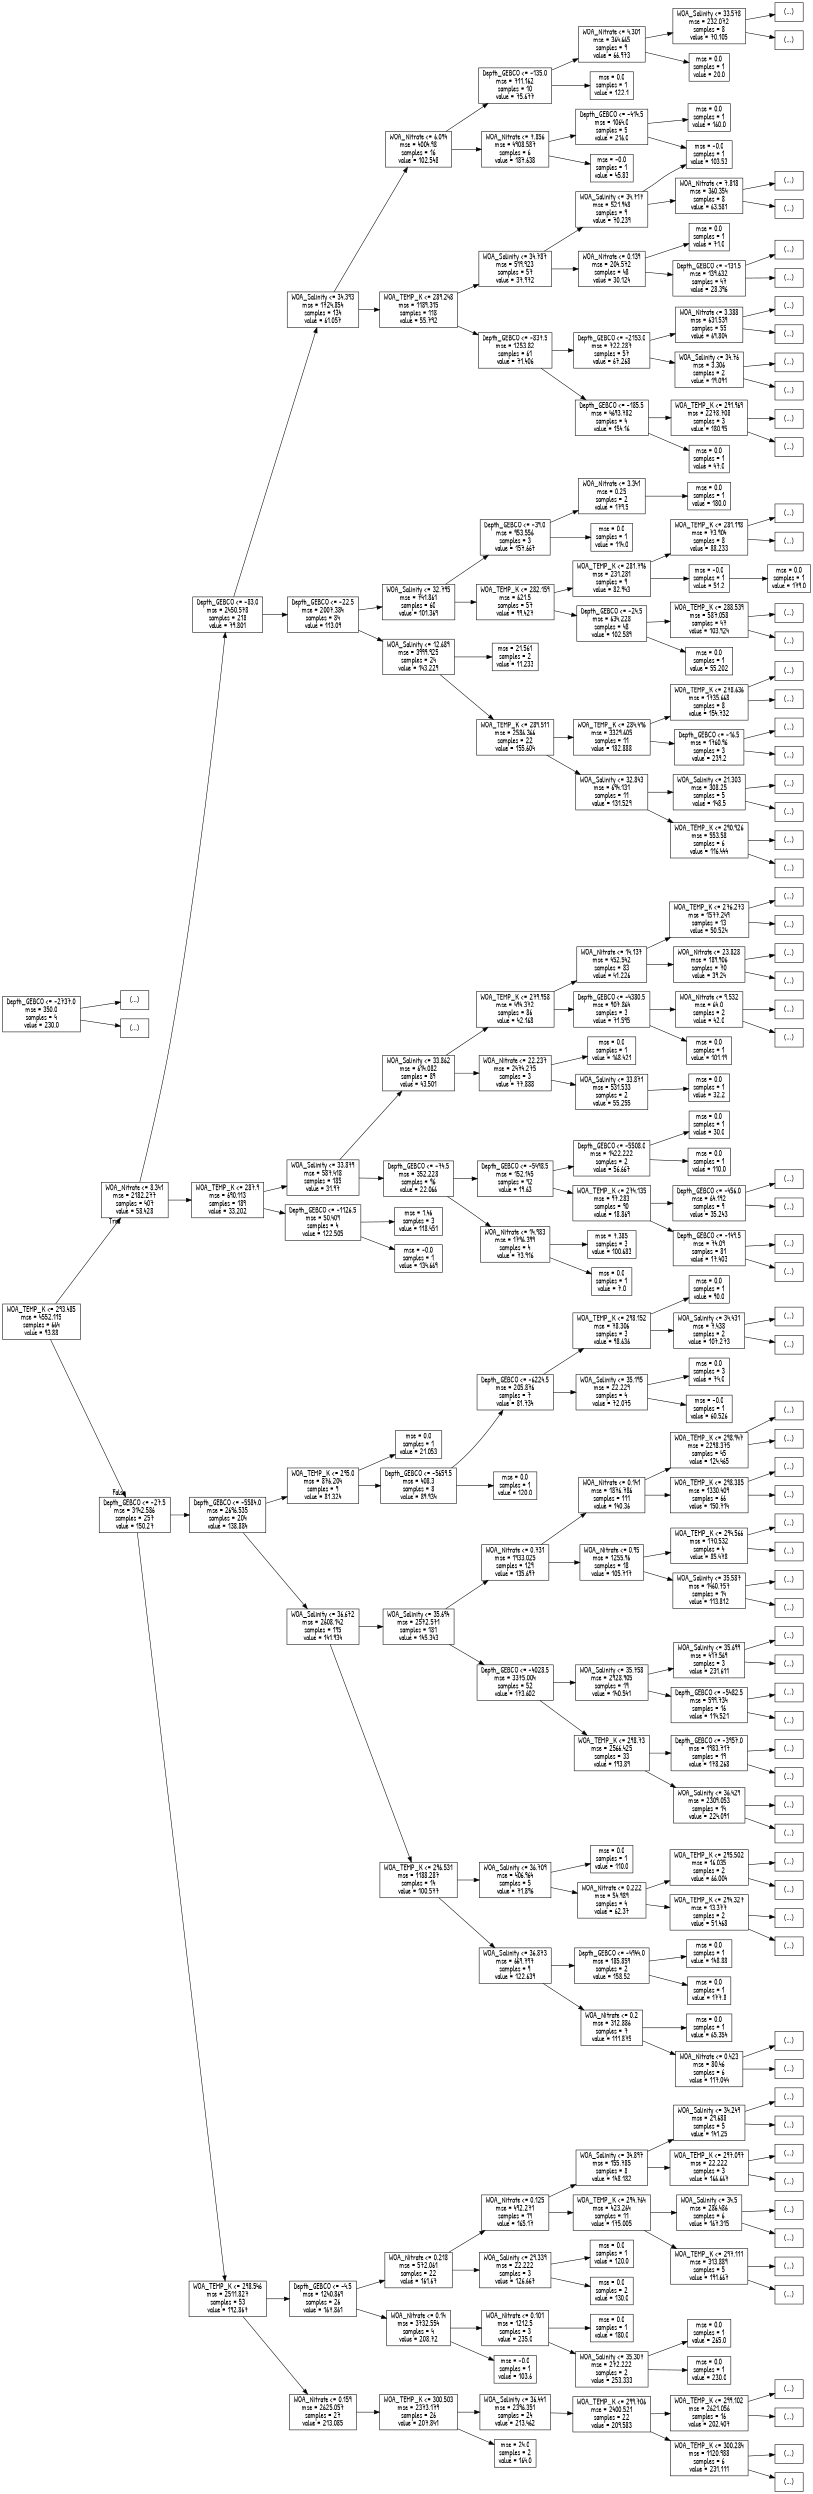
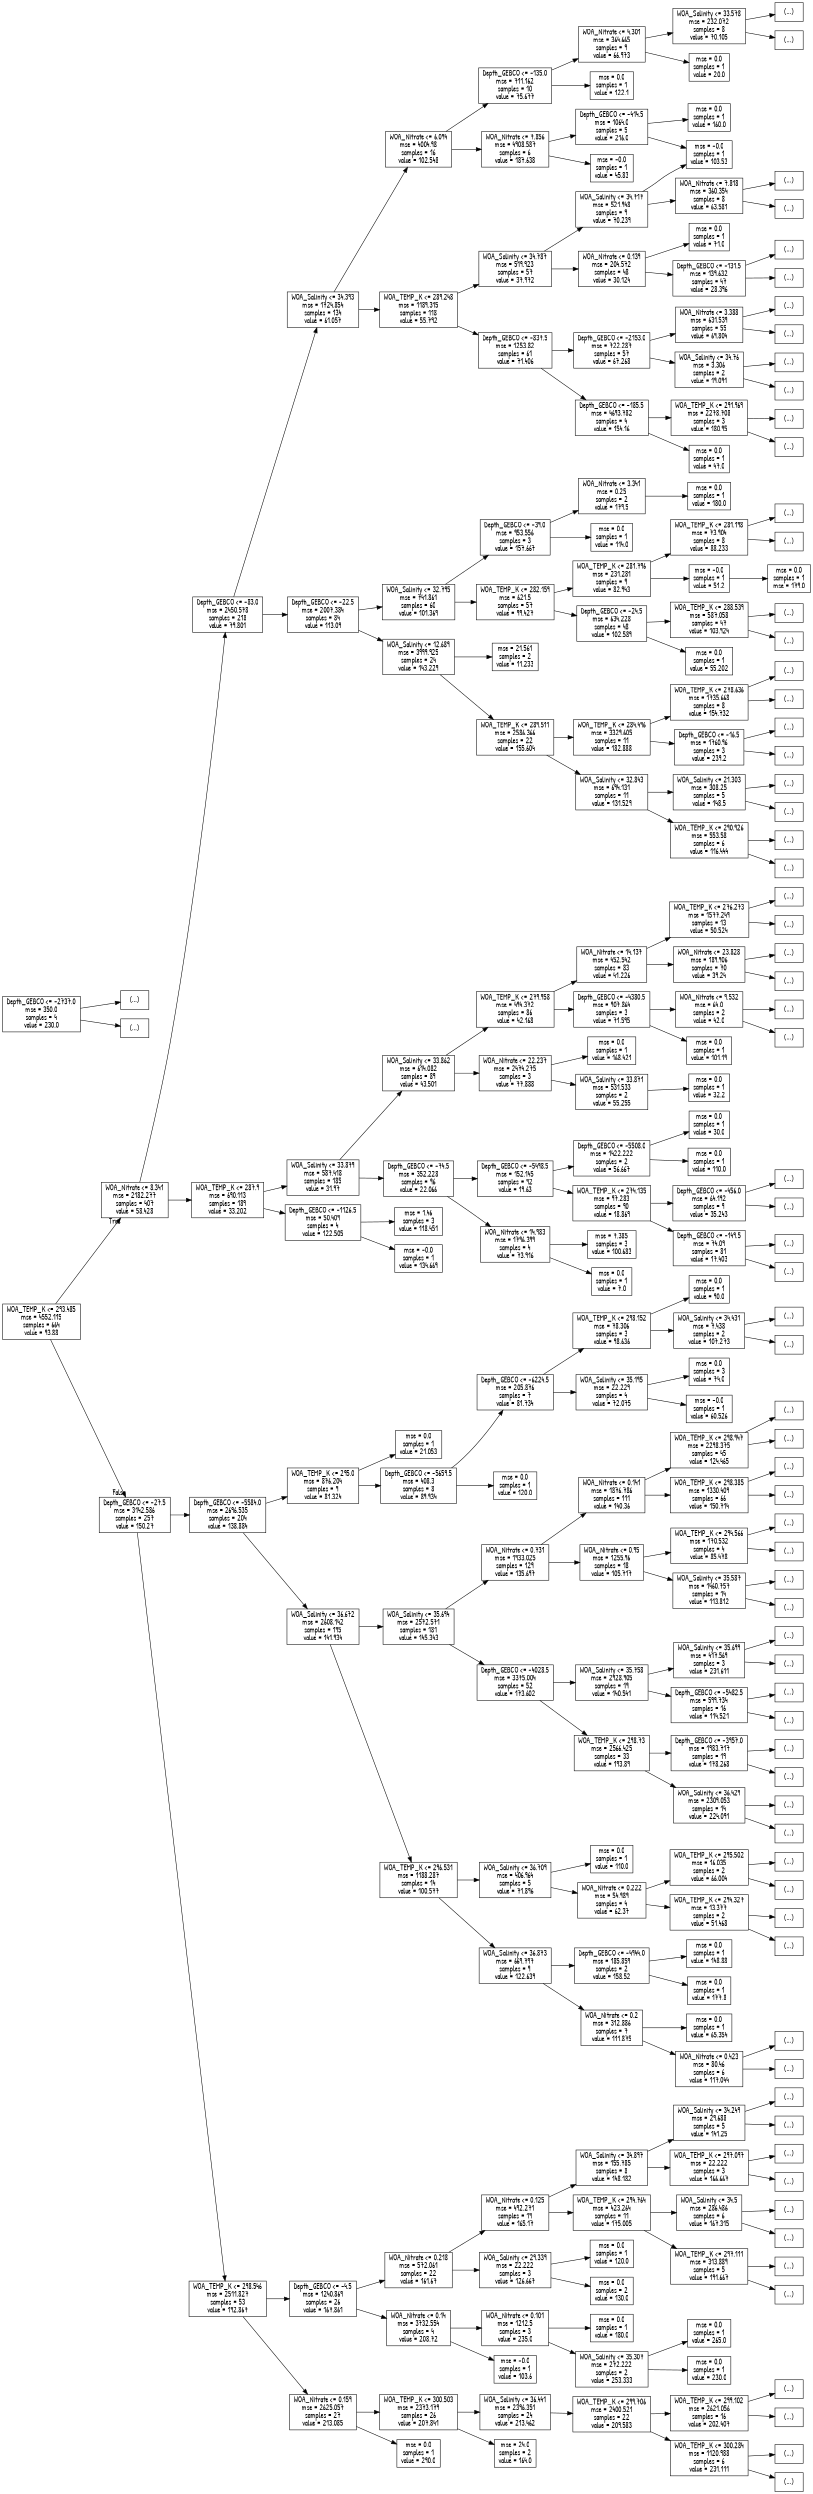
node "mse = 0.0 samples = 1 value = 179.0": label "mse = 0.0 samples = 1 value = 179.0" -> "mse = 0.0 samples = 1 mse = 179.0"
node "mse = 0.0 samples = 1 value = 290.0": added
